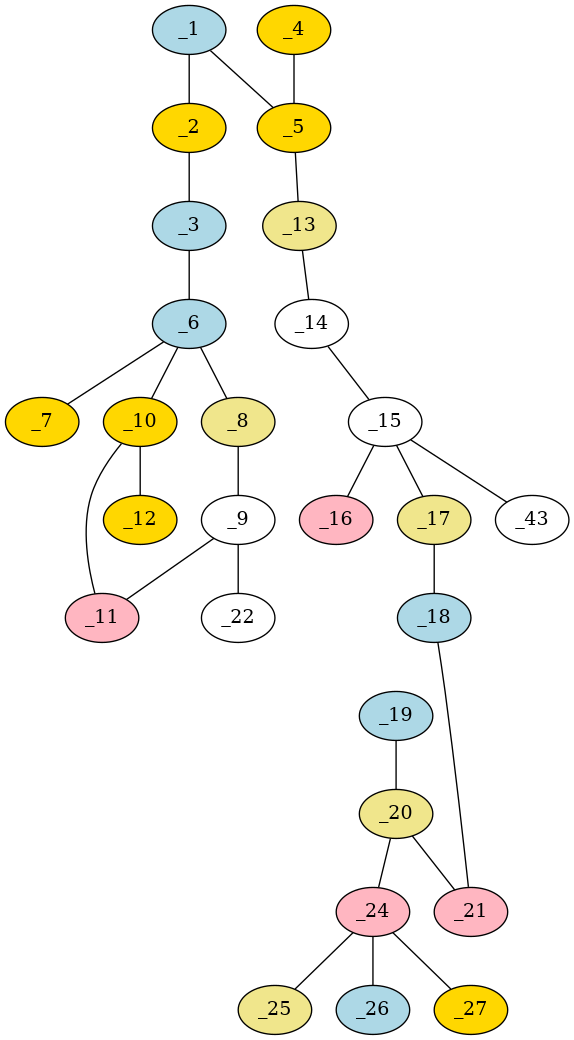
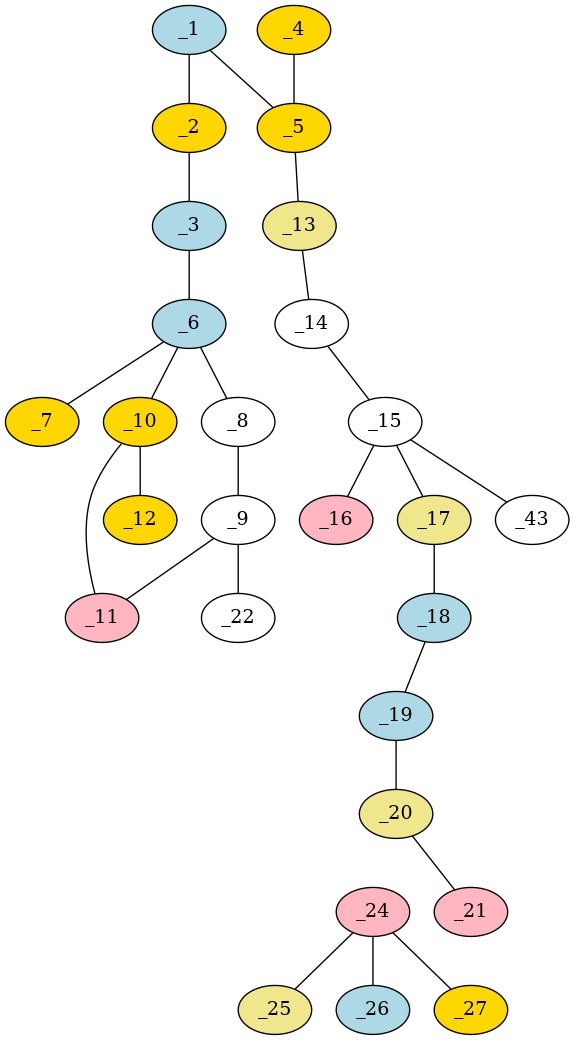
node "_8": fillcolor khaki -> white
edge "_18" -- "_21": now "_18" -- "_19"
edge "_20" -- "_24": removed
